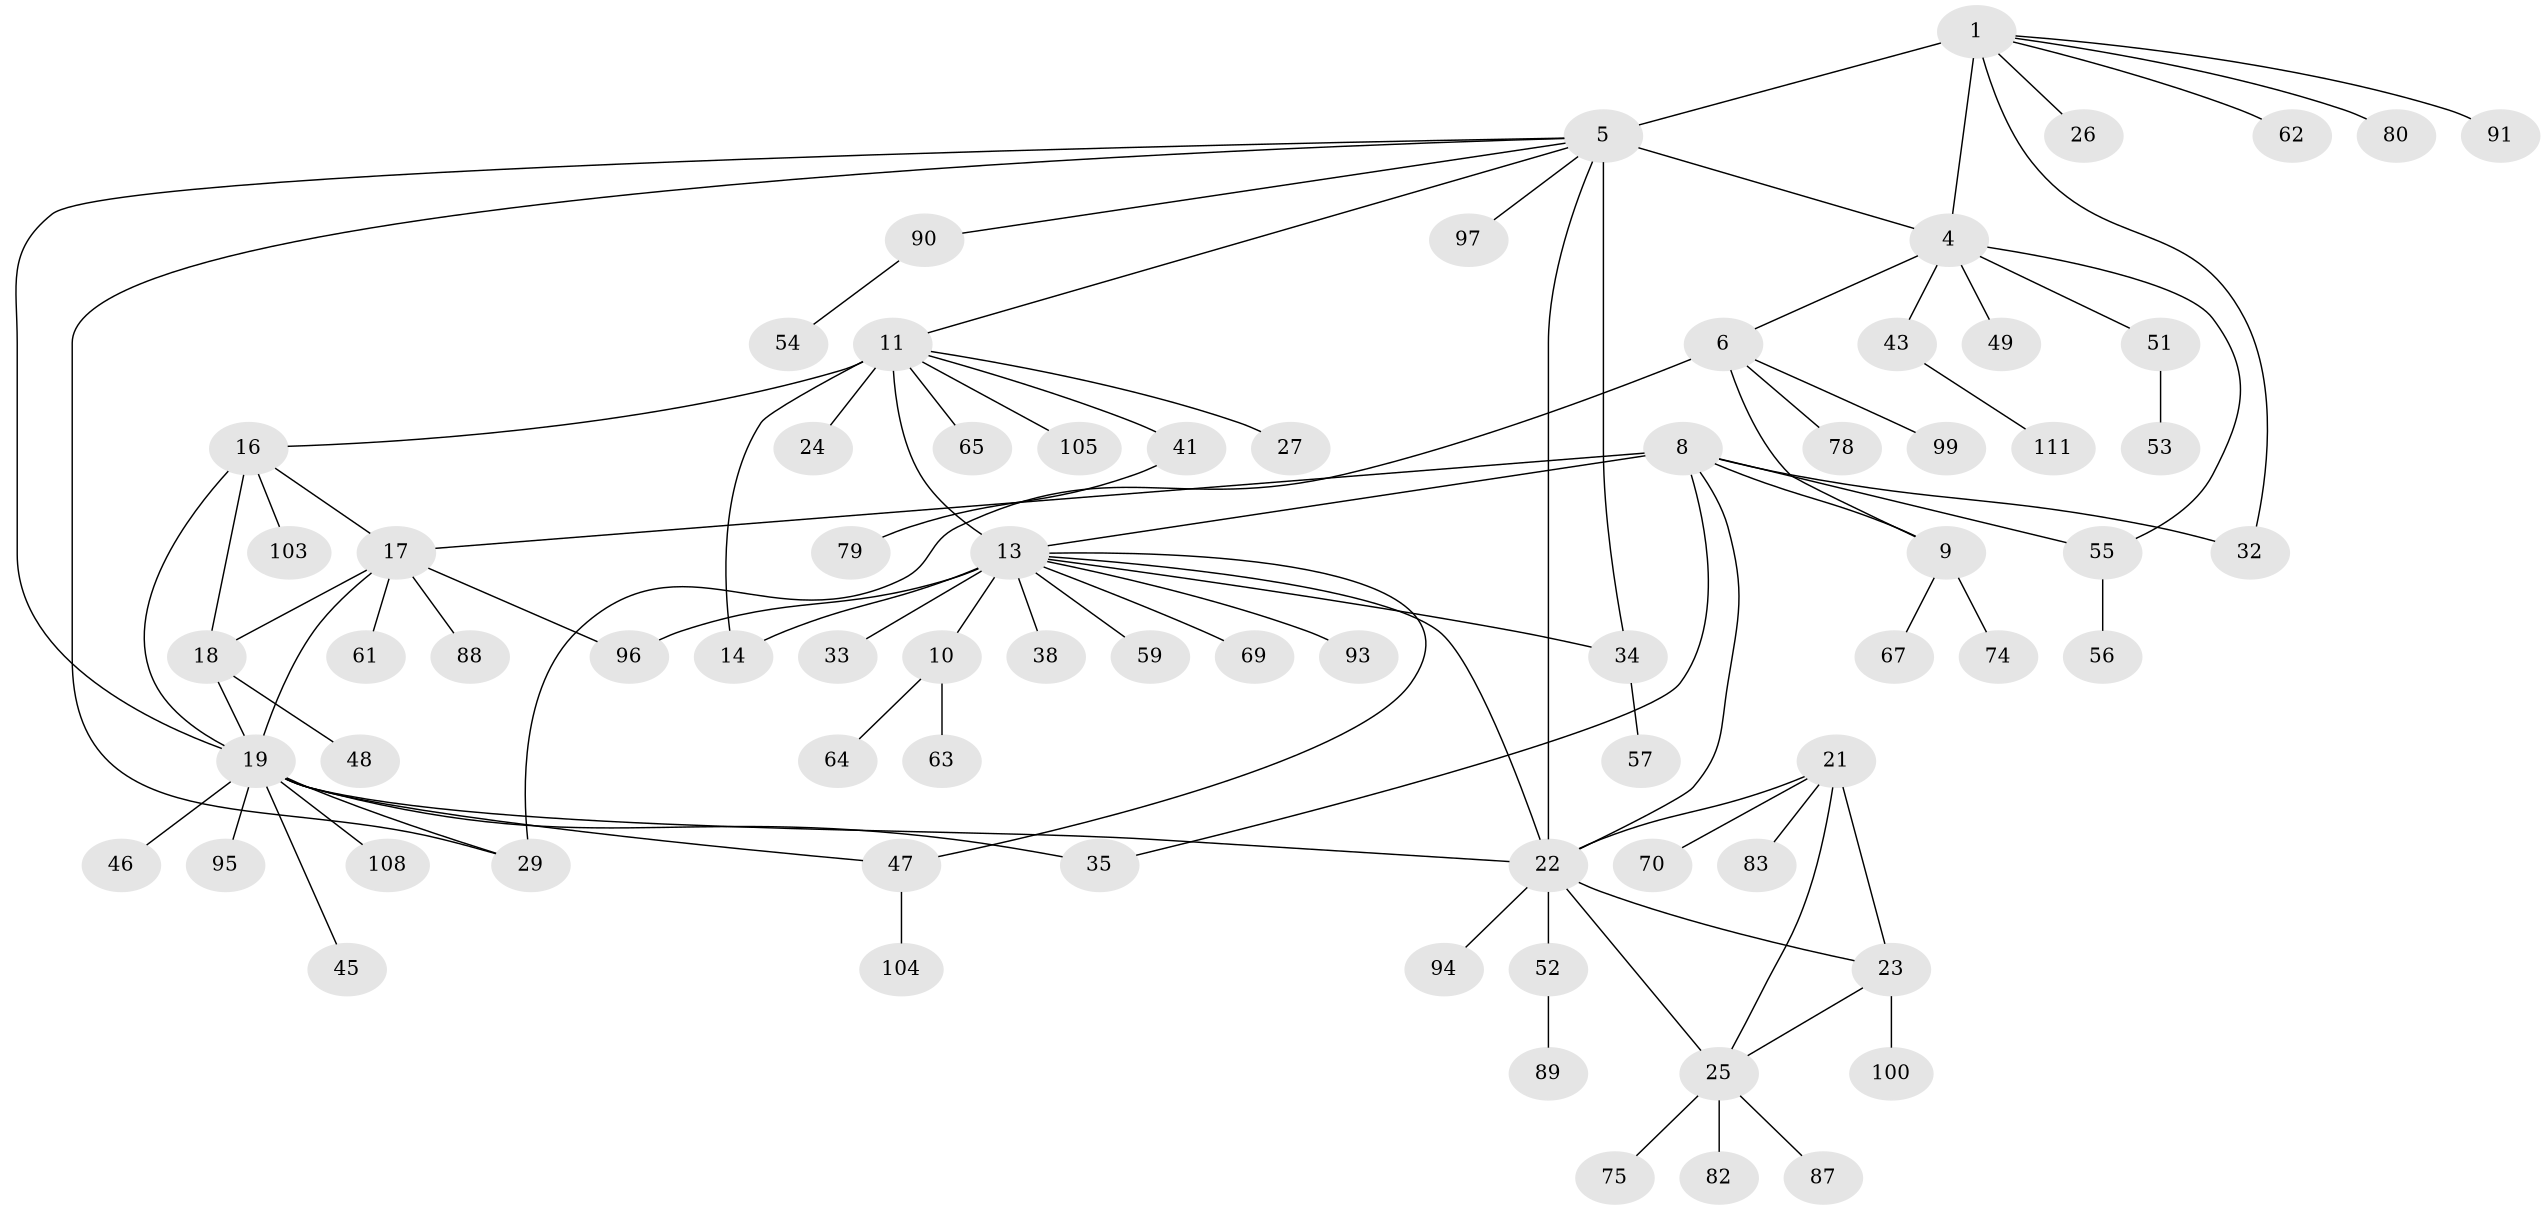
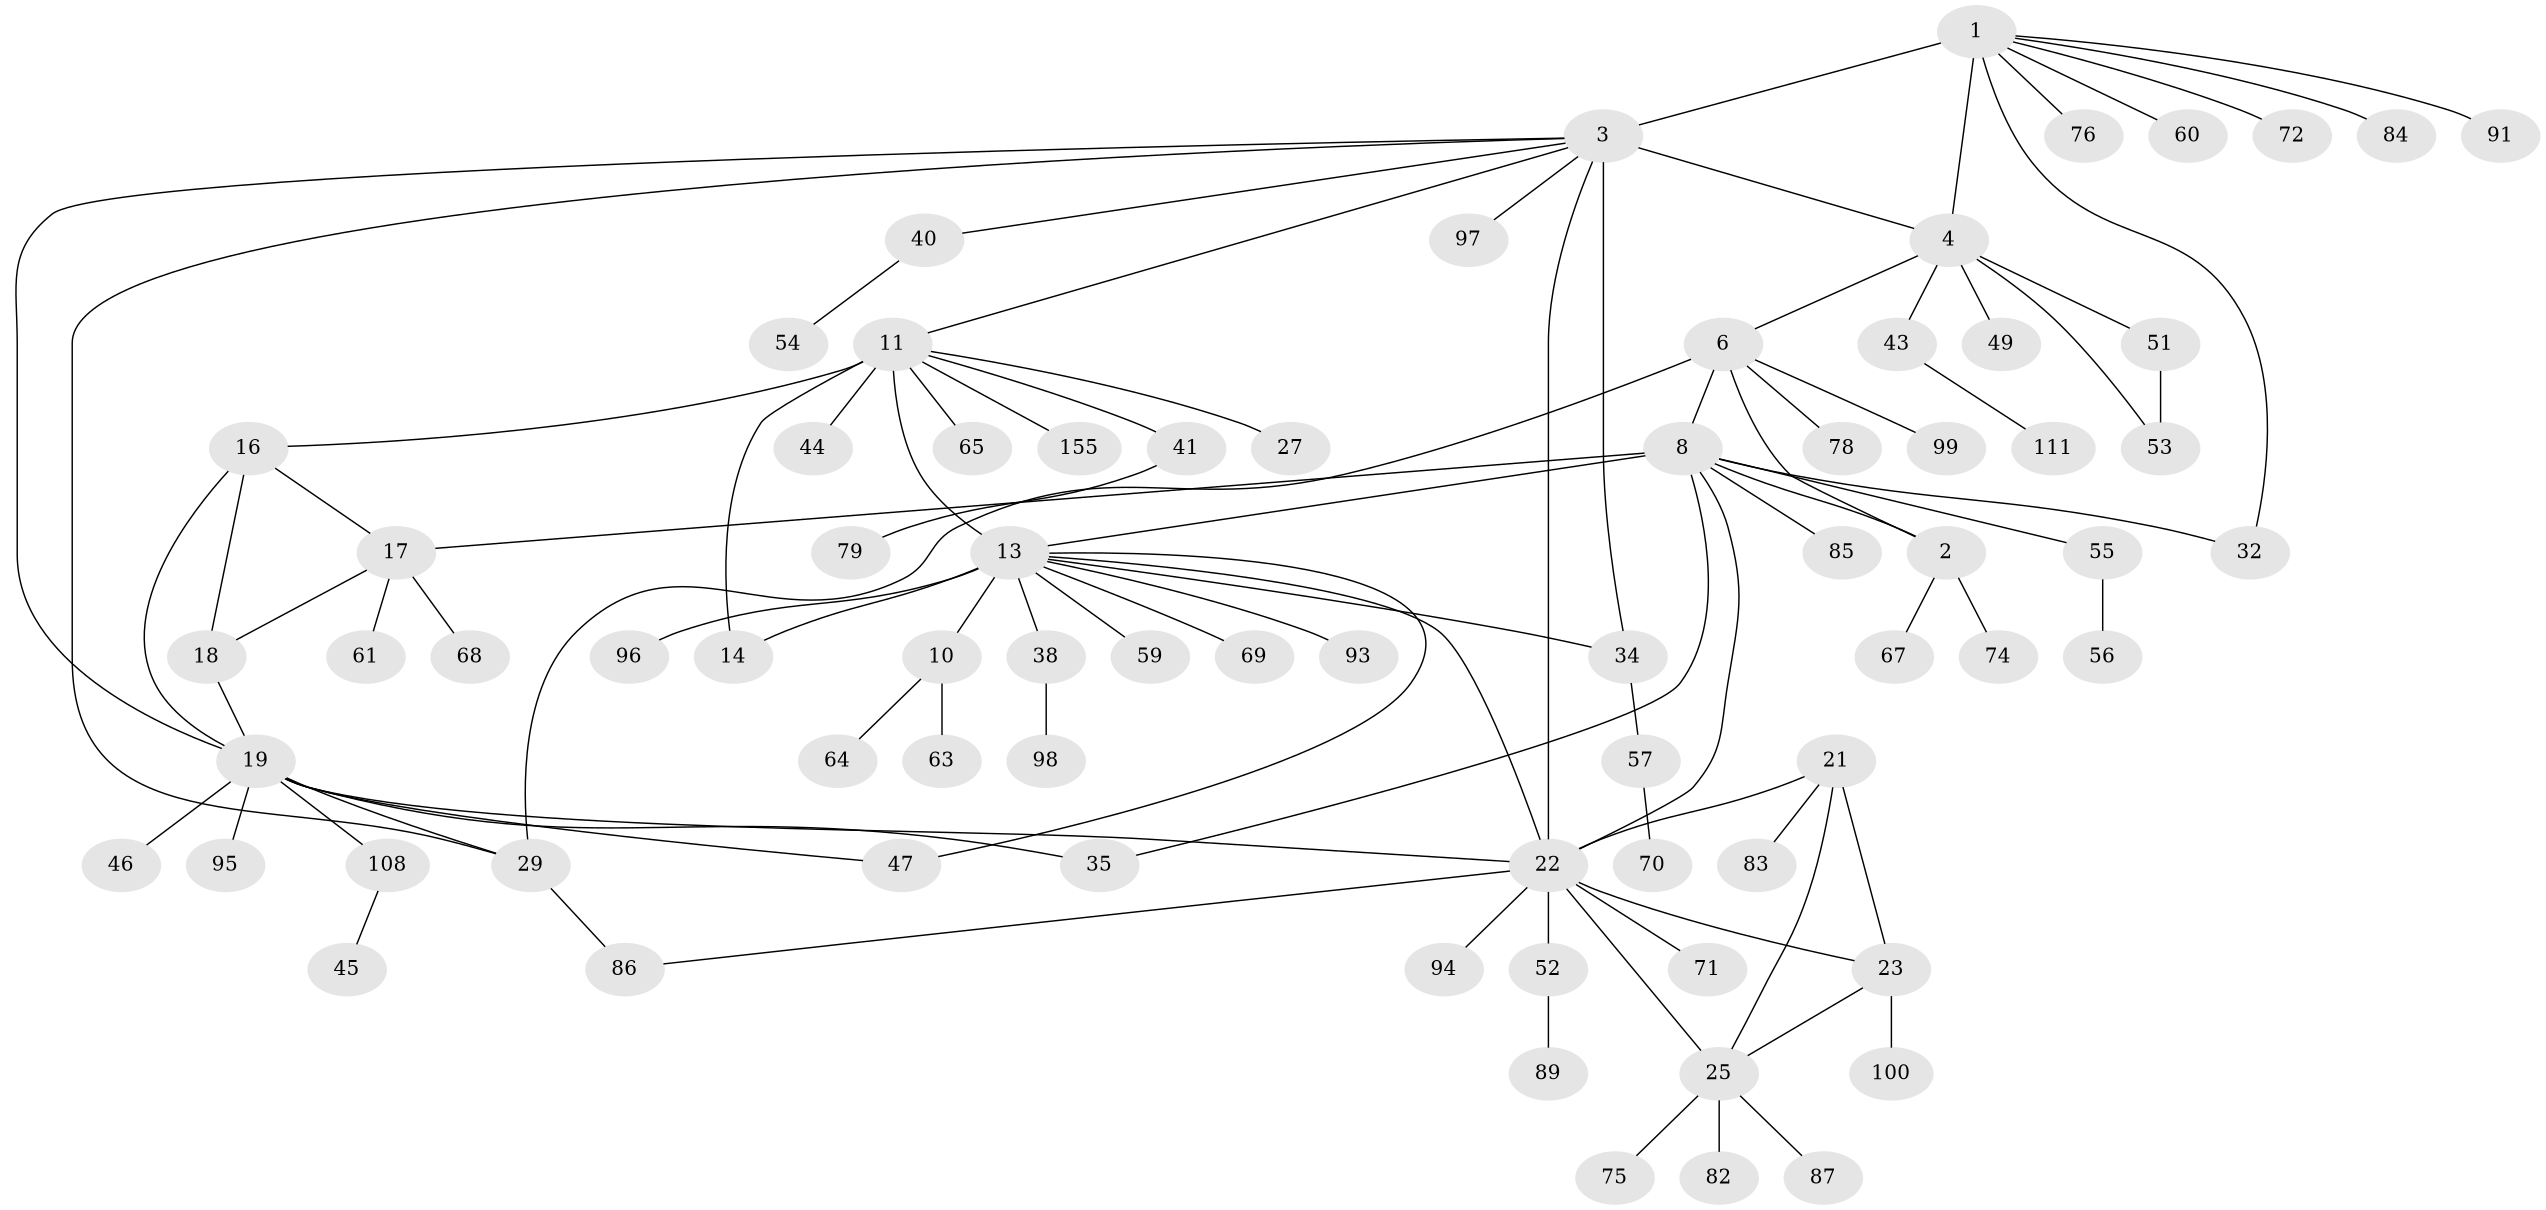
node "5": label "5" -> "3"
node "26": label "26" -> "76"
node "60": added
node "62": label "62" -> "72"
node "80": label "80" -> "84"
node "90": label "90" -> "40"
edge "4" -- "55": now "4" -- "53"
edge "6" -- "8": added
node "24": label "24" -> "44"
node "105": label "105" -> "155"
node "103": removed
node "85": added
node "9": label "9" -> "2"
edge "17" -- "96": removed
edge "17" -- "19": removed
node "88": label "88" -> "68"
node "33": removed
node "48": removed
node "98": added
edge "21" -- "70": now "57" -- "70"
edge "19" -- "45": now "108" -- "45"
node "86": added
node "104": removed
node "71": added
